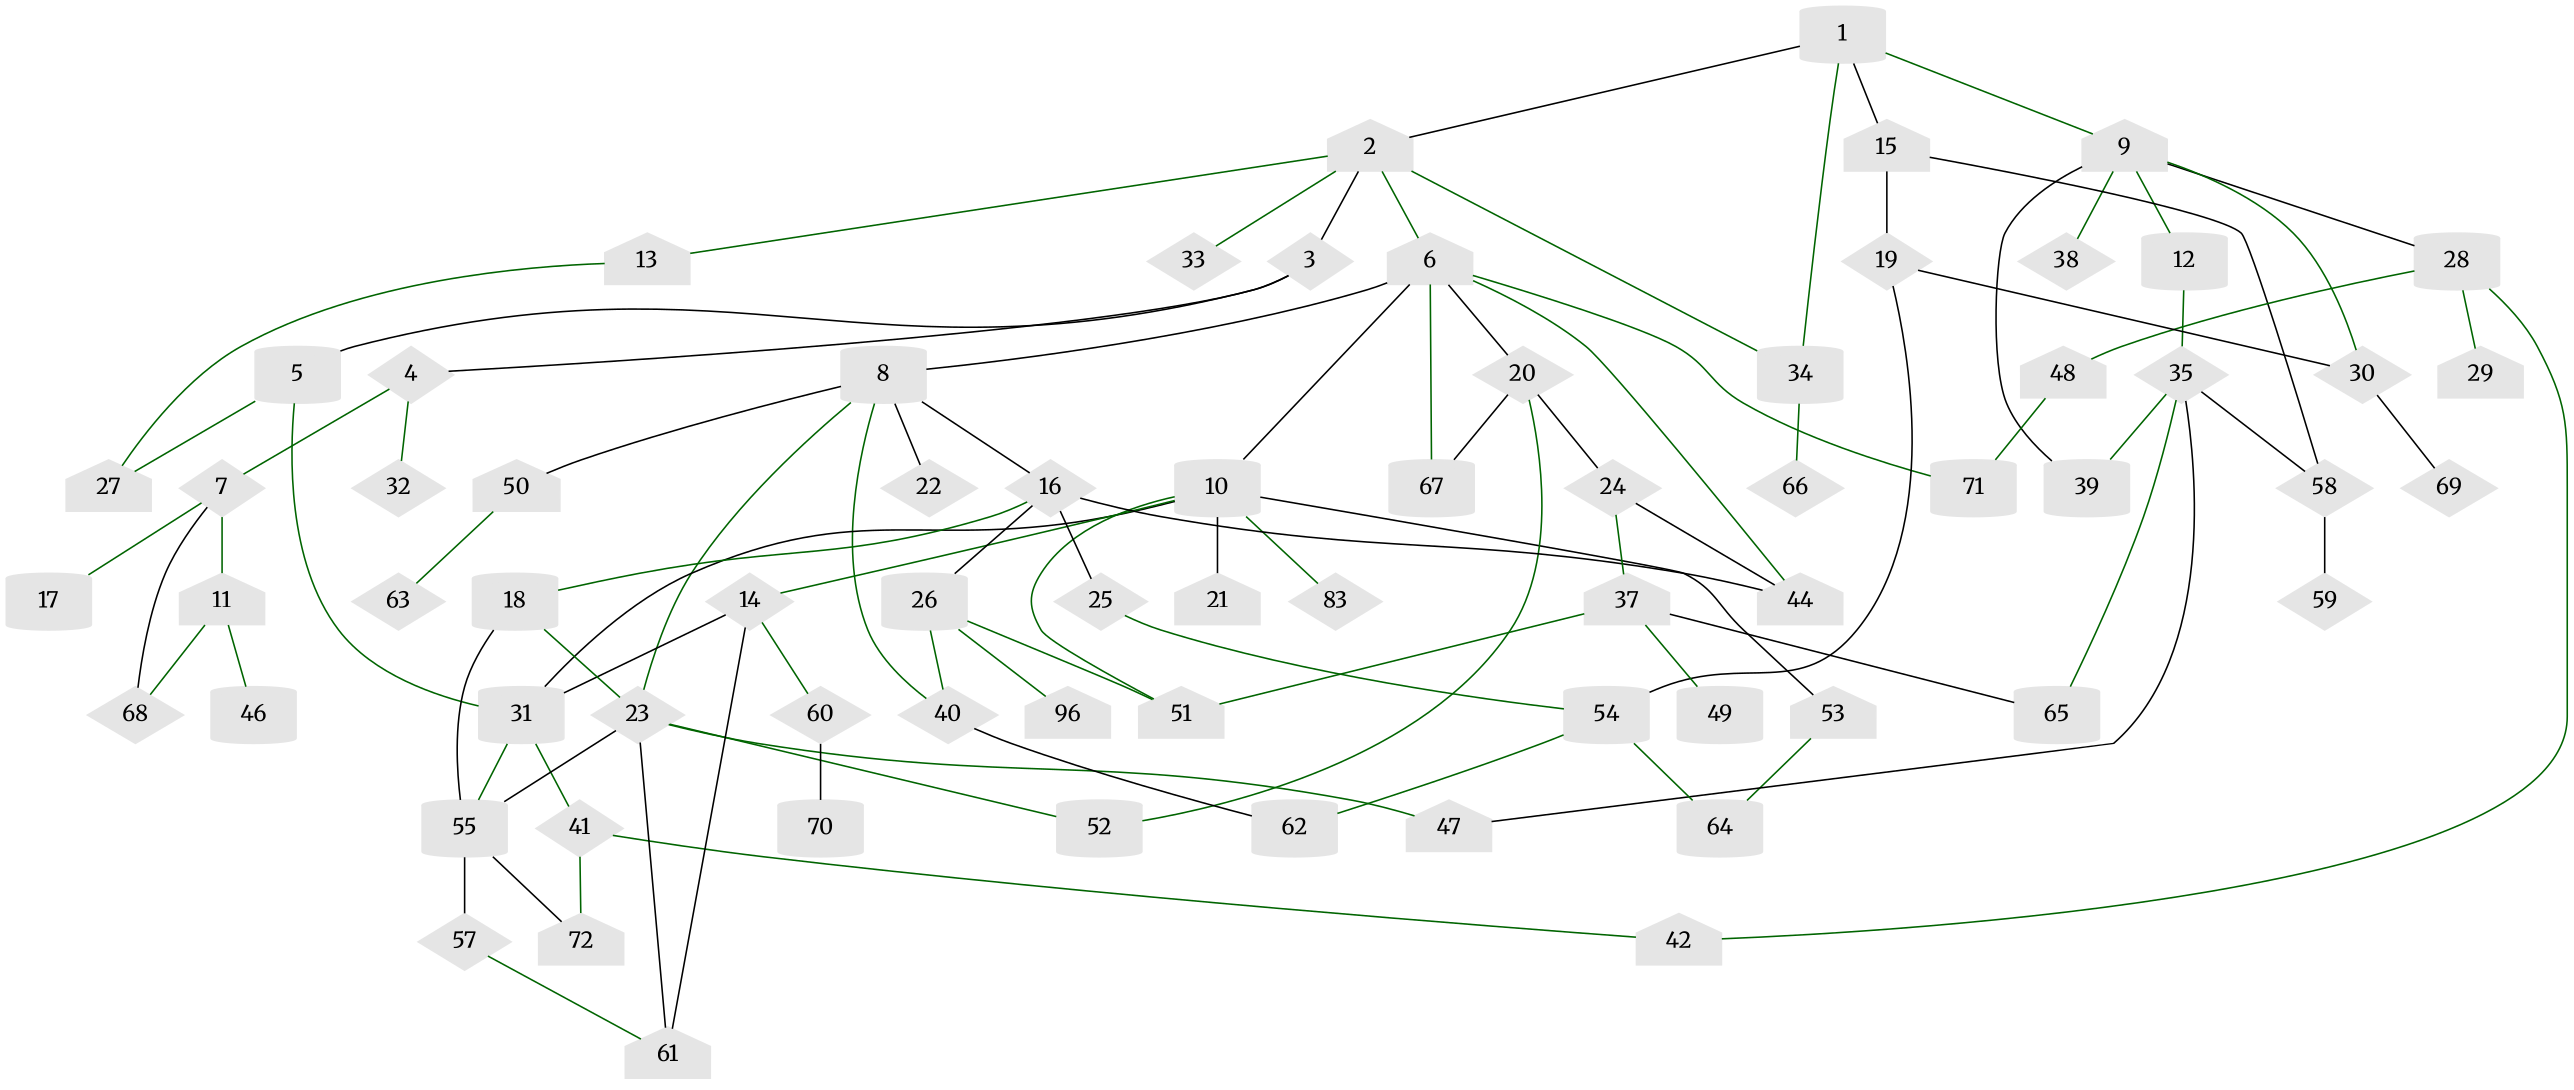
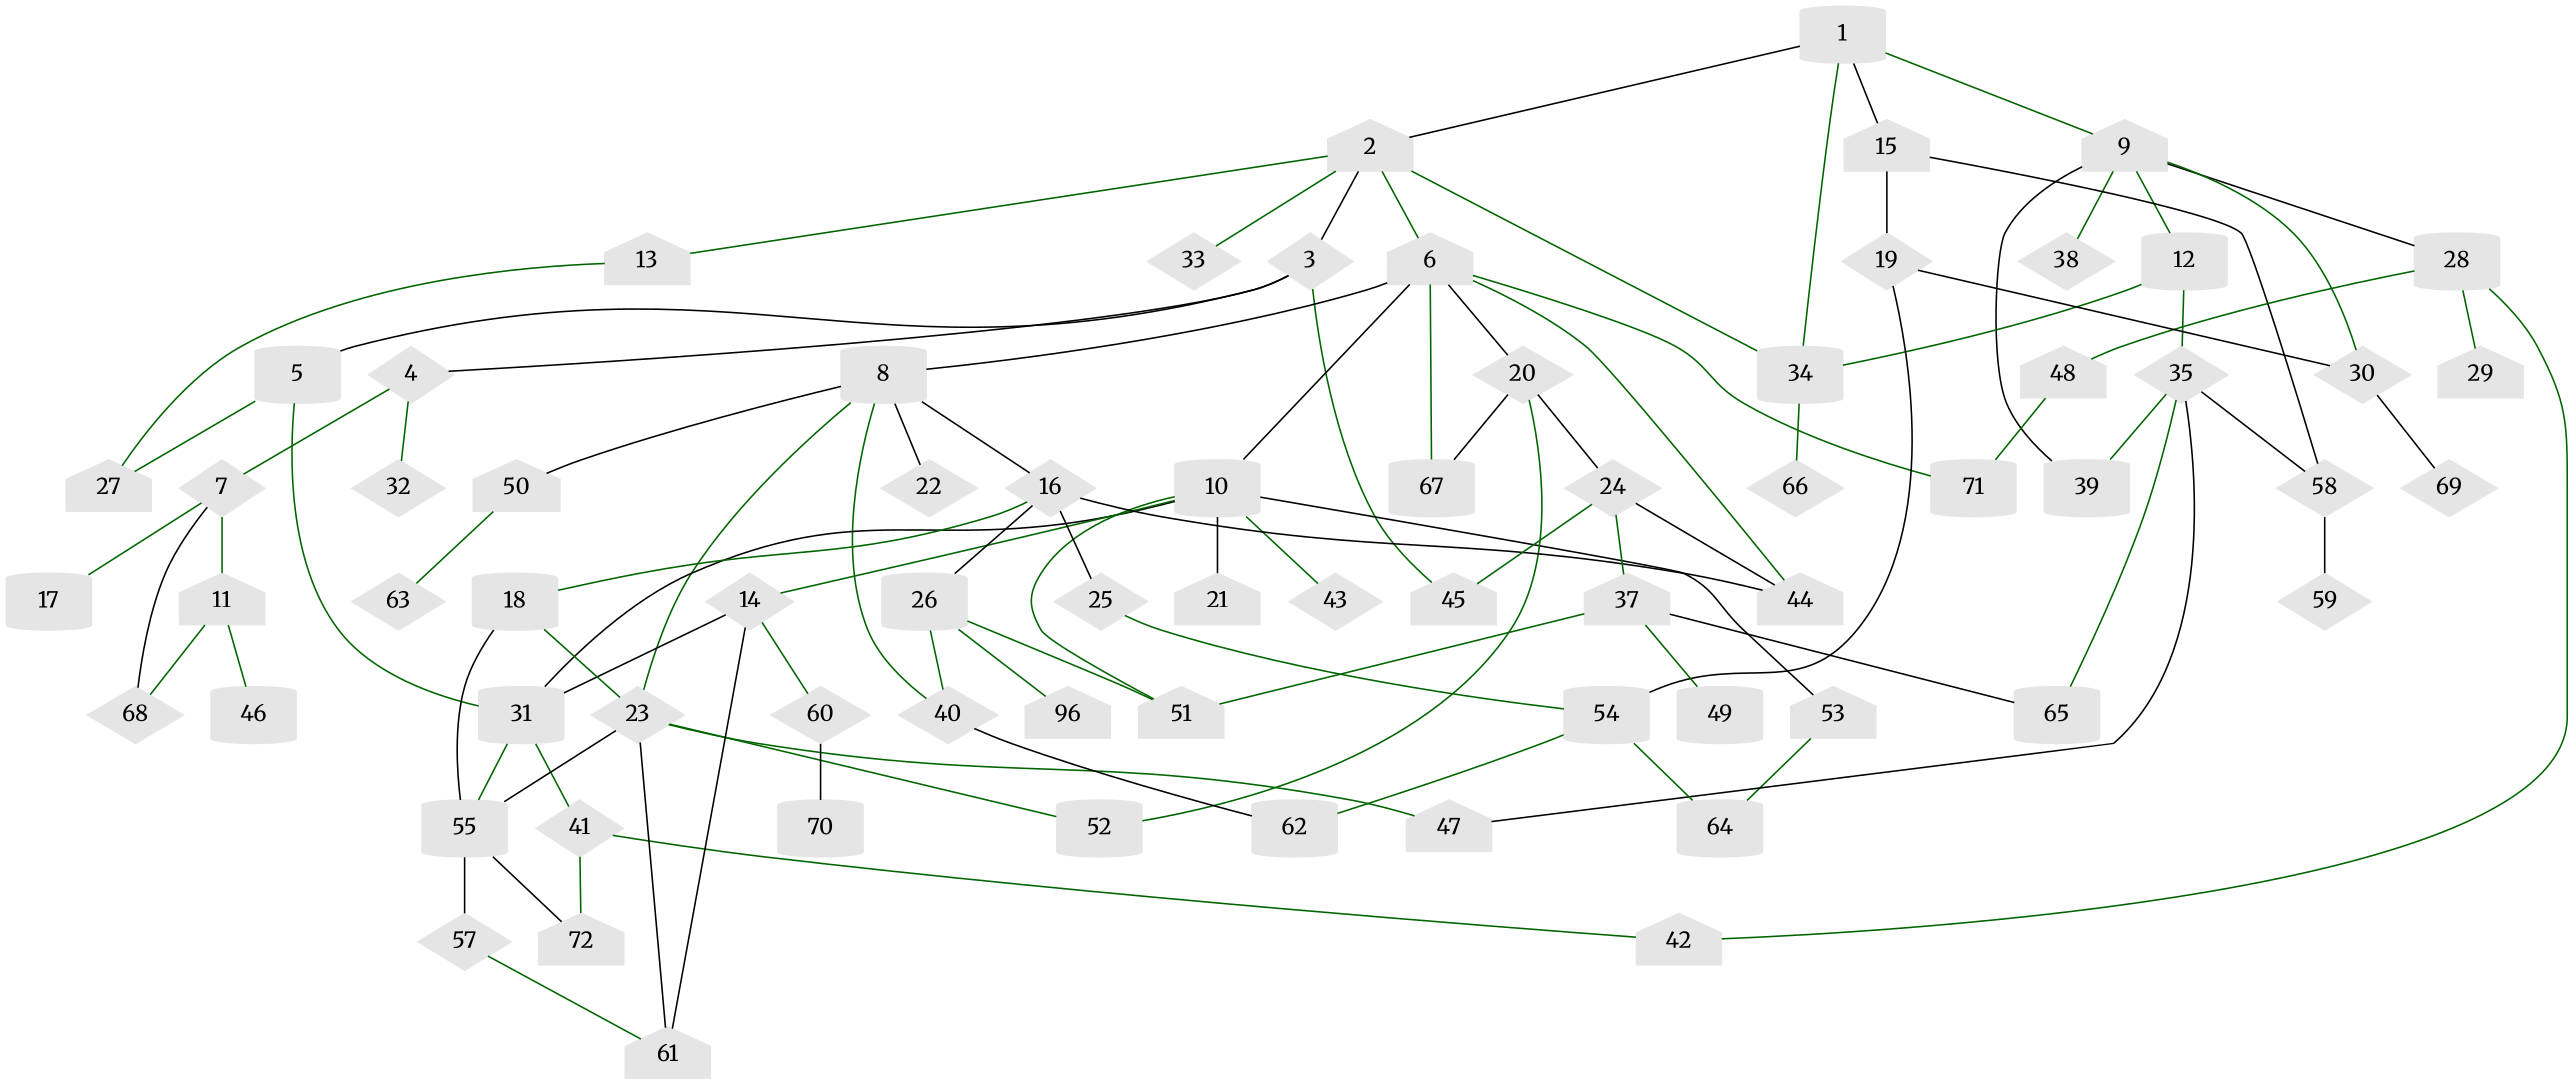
edge "12" -- "34": added
node "83": label "83" -> "43"
node "45": added
